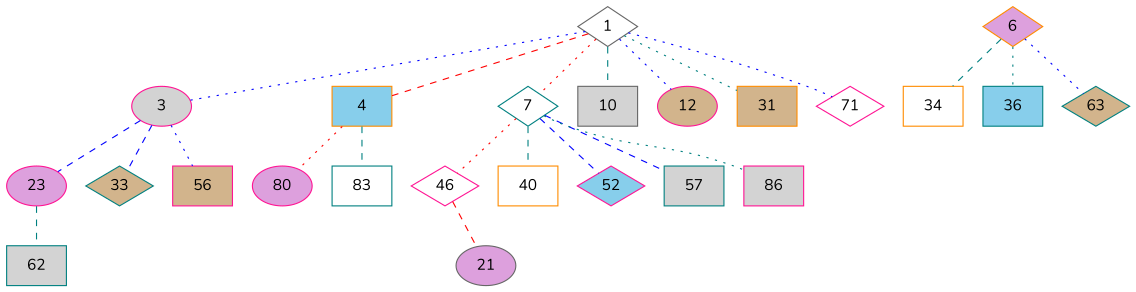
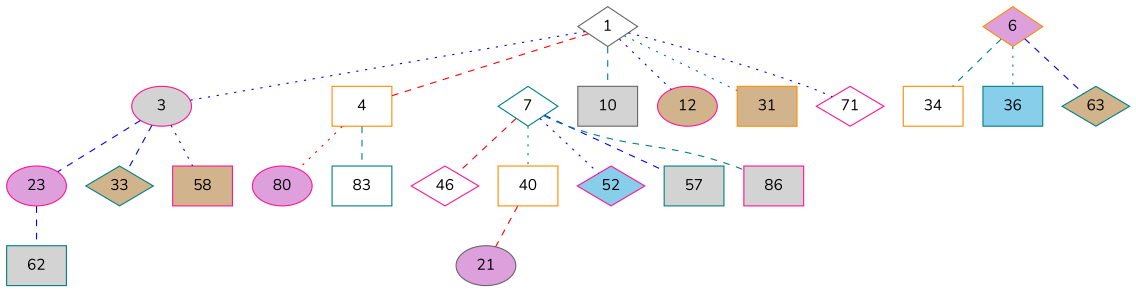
edge "1" -- "7": removed
edge "6" -- "63": style dotted -> dashed
node "4": fillcolor skyblue -> white
edge "7" -- "86": style dotted -> dashed
edge "7" -- "46": style dotted -> dashed
edge "7" -- "40": style dashed -> dotted
edge "7" -- "52": style dashed -> dotted
node "56": label "56" -> "58"
edge "46" -- "21": now "40" -- "21"
edge "23" -- "62": color teal -> blue
